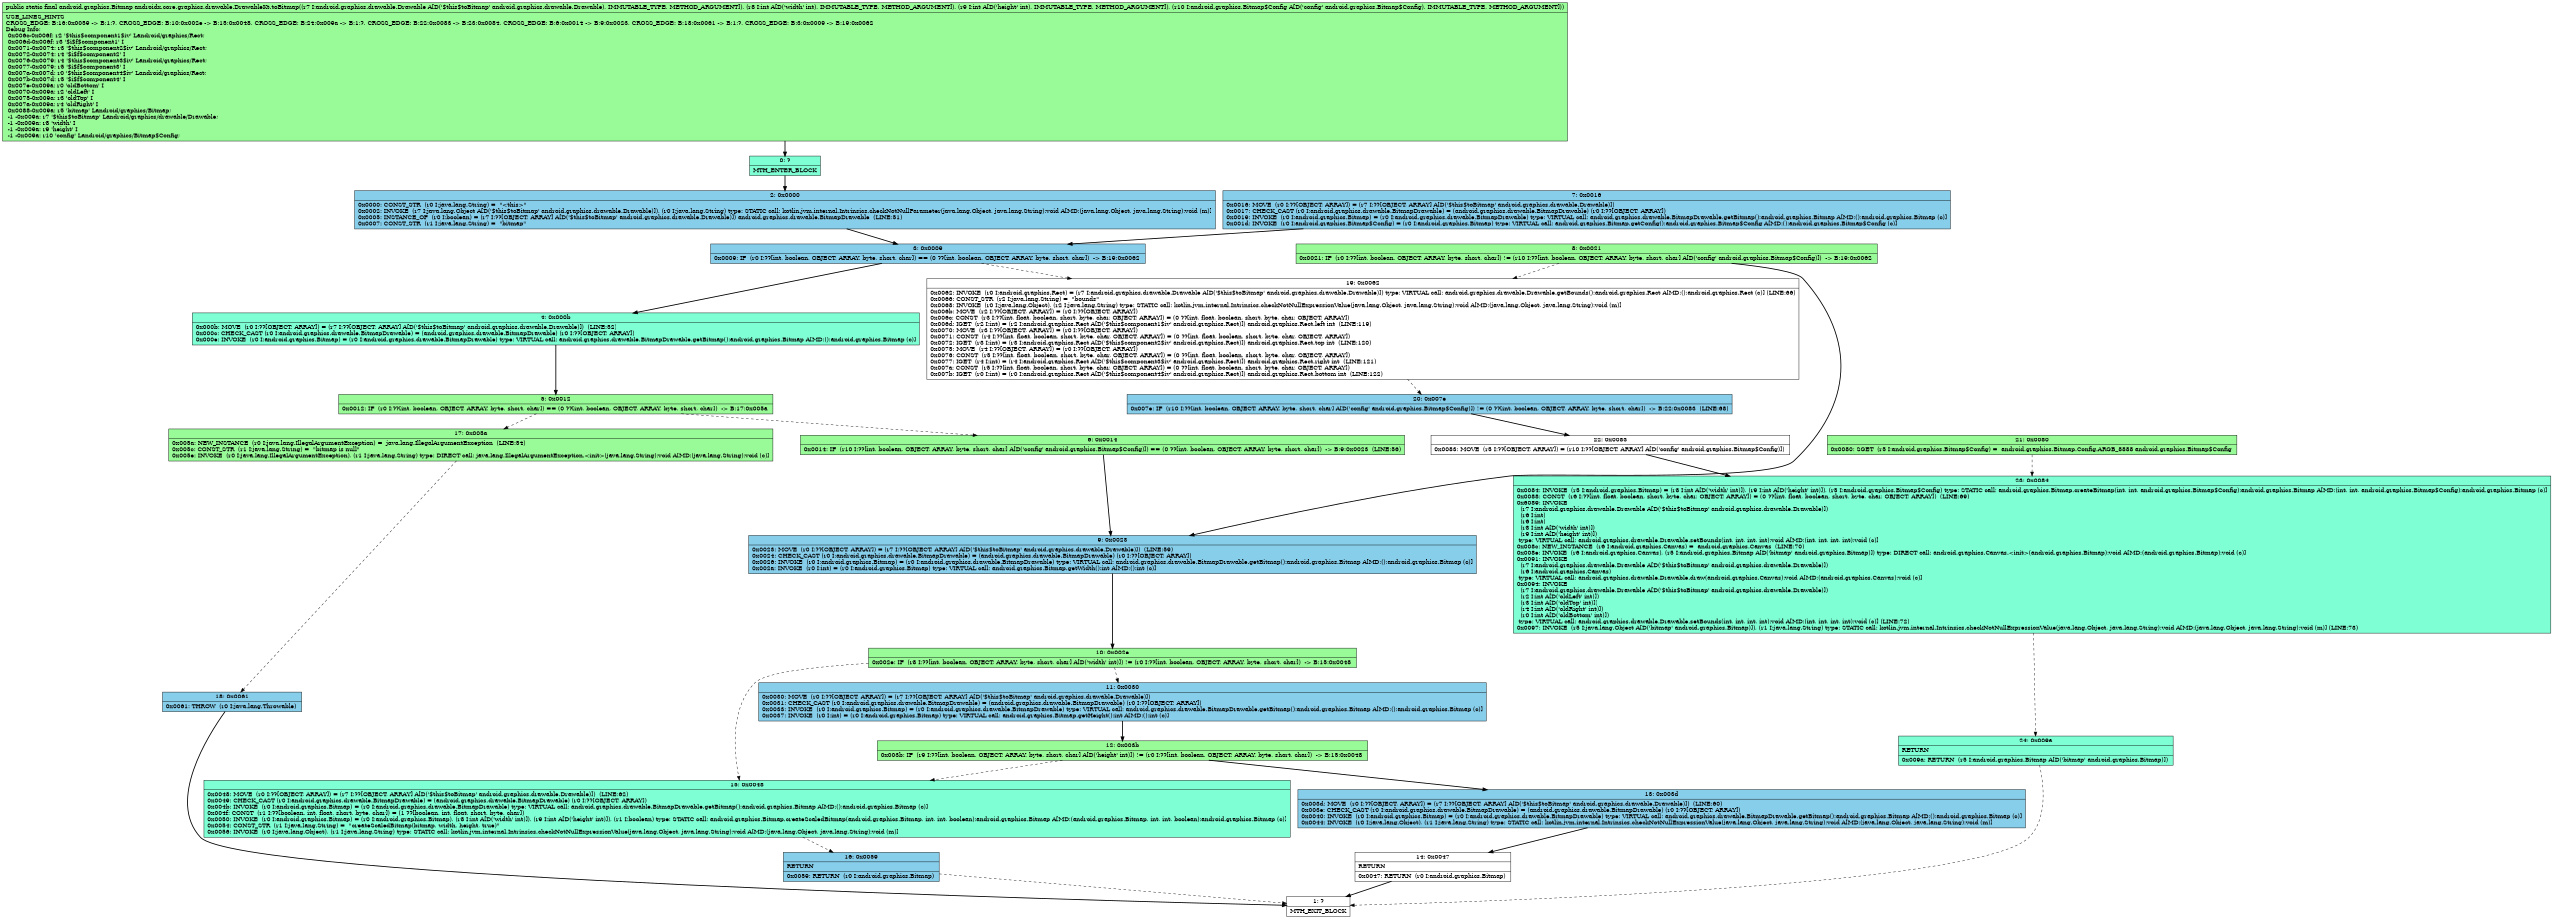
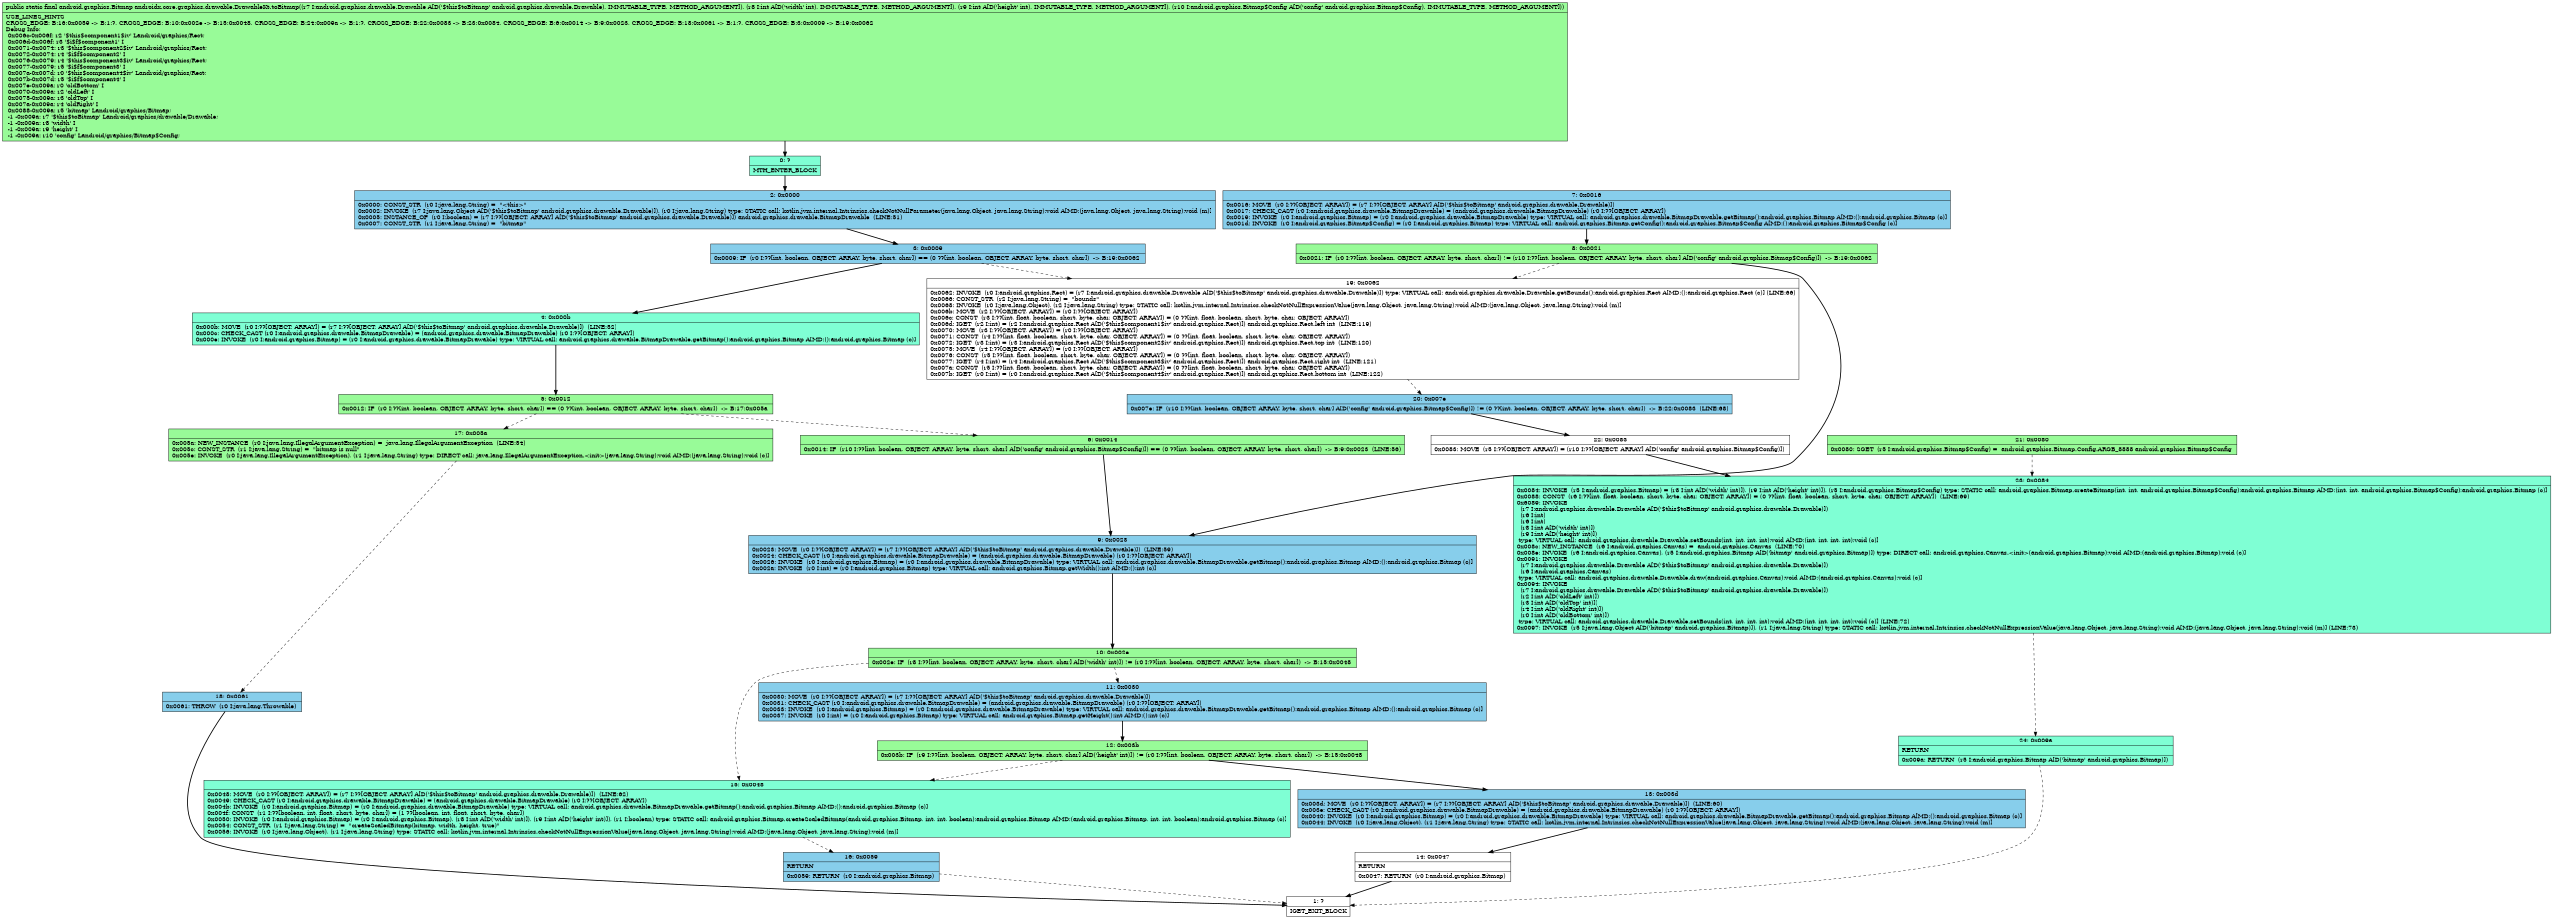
edge "7: 0x0016" -> "3: 0x0009": now "7: 0x0016" -> "8: 0x0021"
node "1: ?": text "MTH_EXIT_BLOCK" -> "IGET_EXIT_BLOCK"
